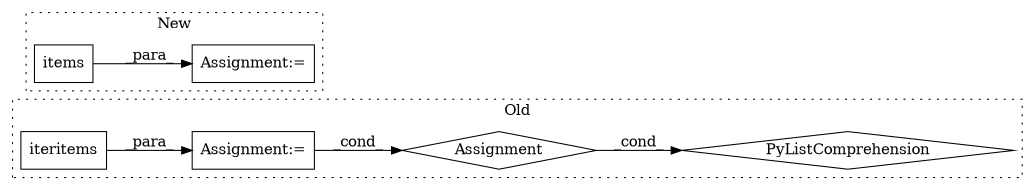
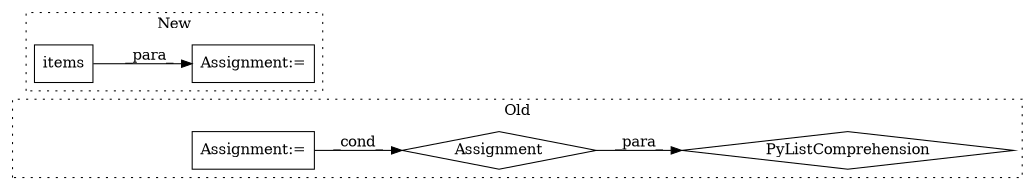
edge "Assignment" -> "PyListComprehension": label "_cond_" -> "_para_"
node "iteritems": removed
